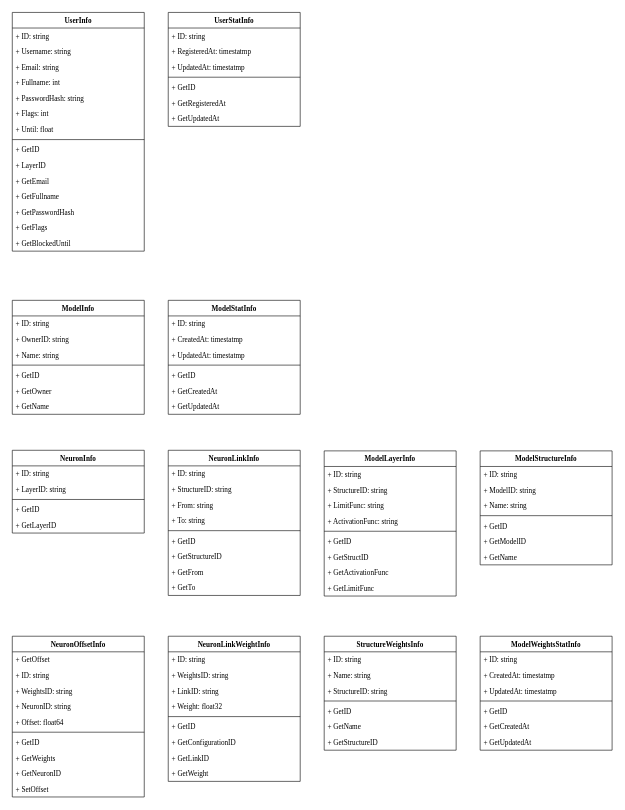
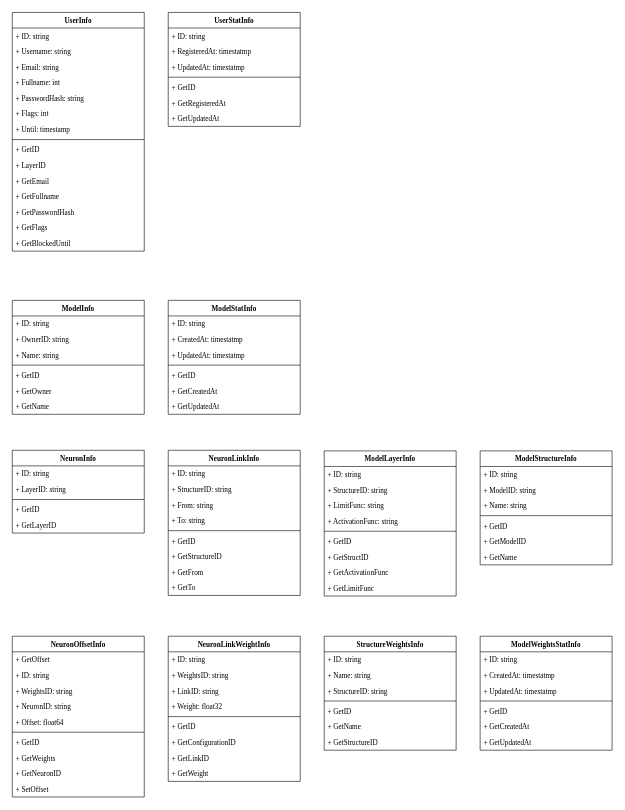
node "+ Until: float": label "+ Until: float" -> "+ Until: timestamp"
